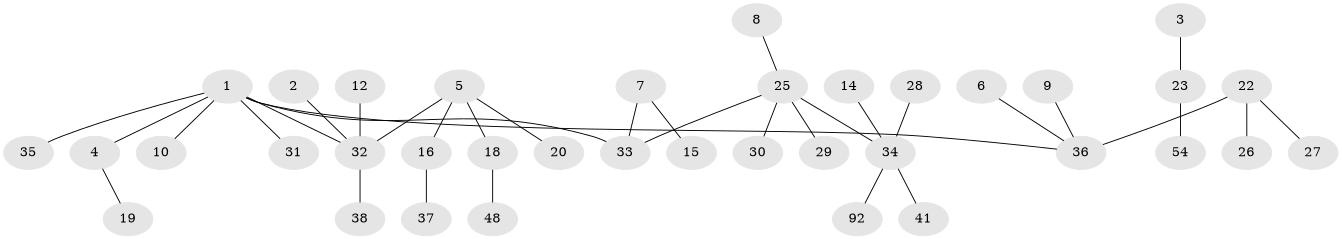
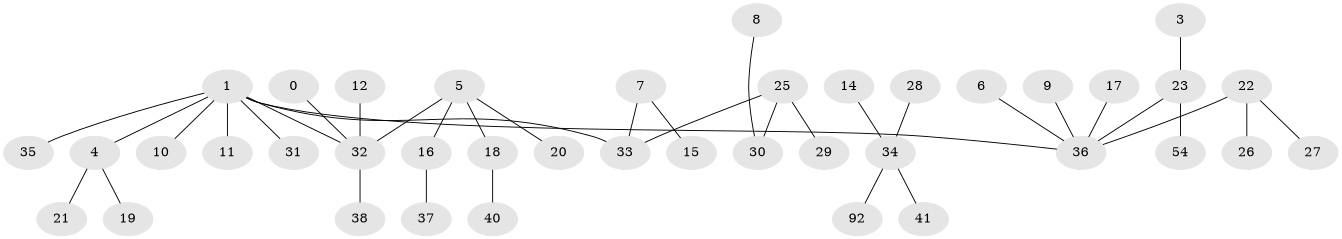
edge "8" -- "25": now "8" -- "30"
node "2": label "2" -> "0"
node "17": added
edge "25" -- "34": removed
edge "23" -- "36": added
node "11": added
node "21": added
node "48": label "48" -> "40"
